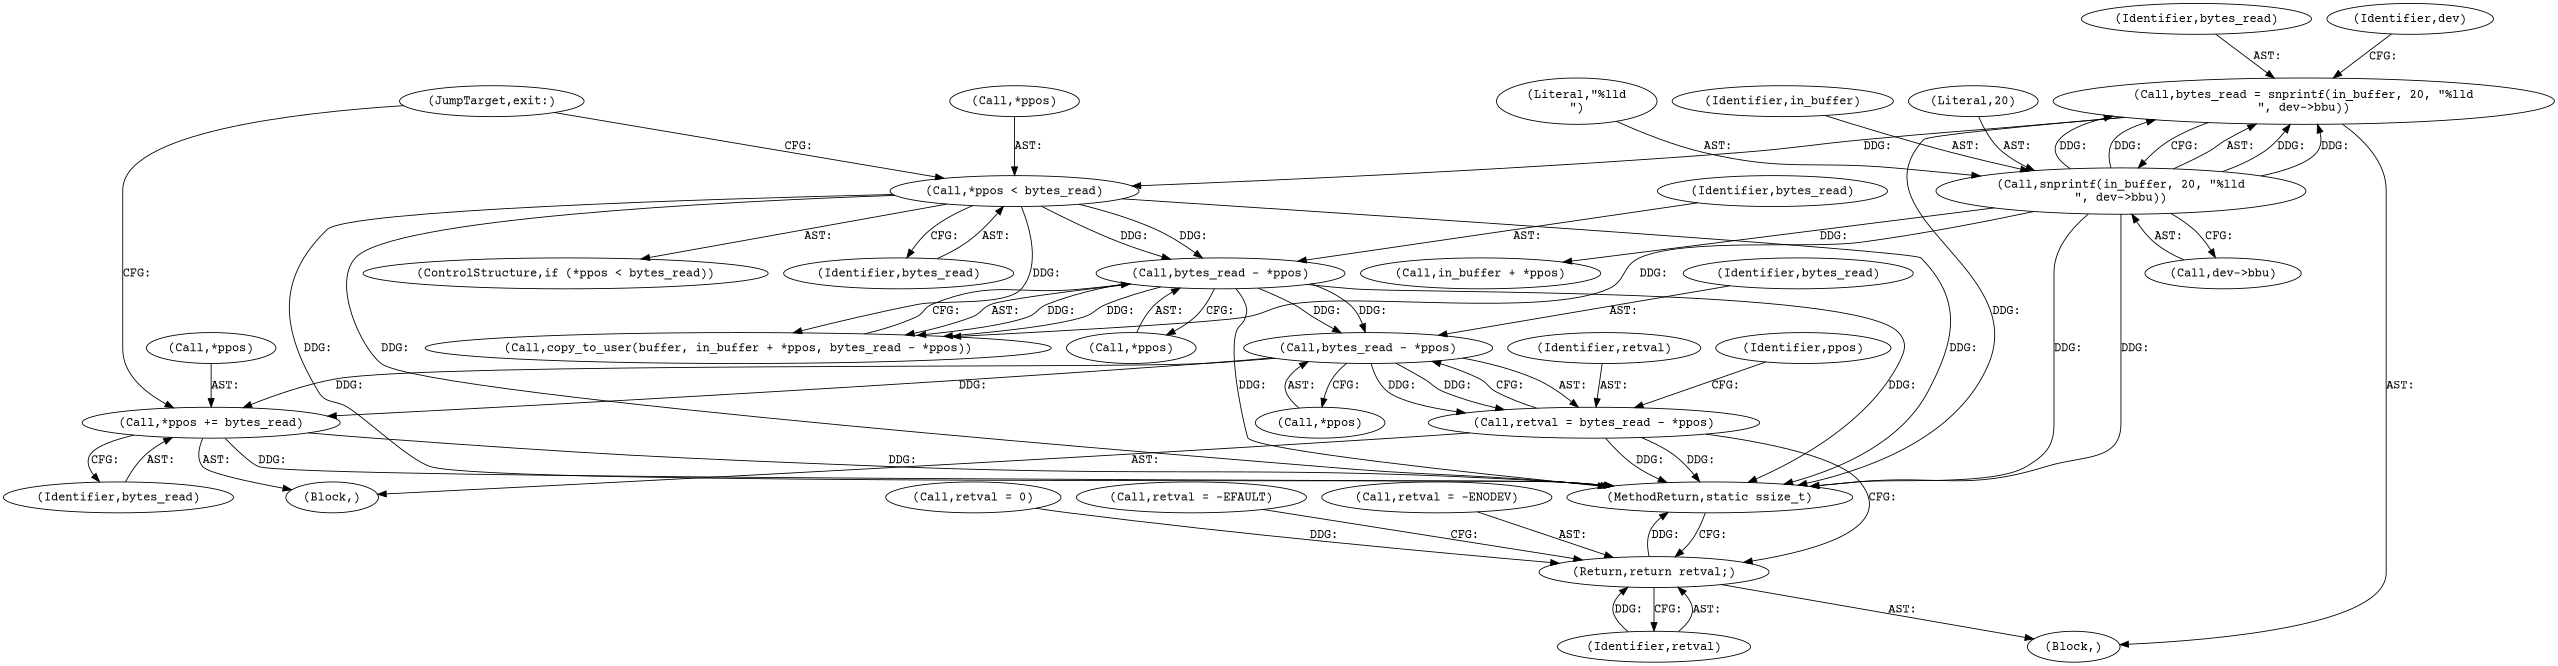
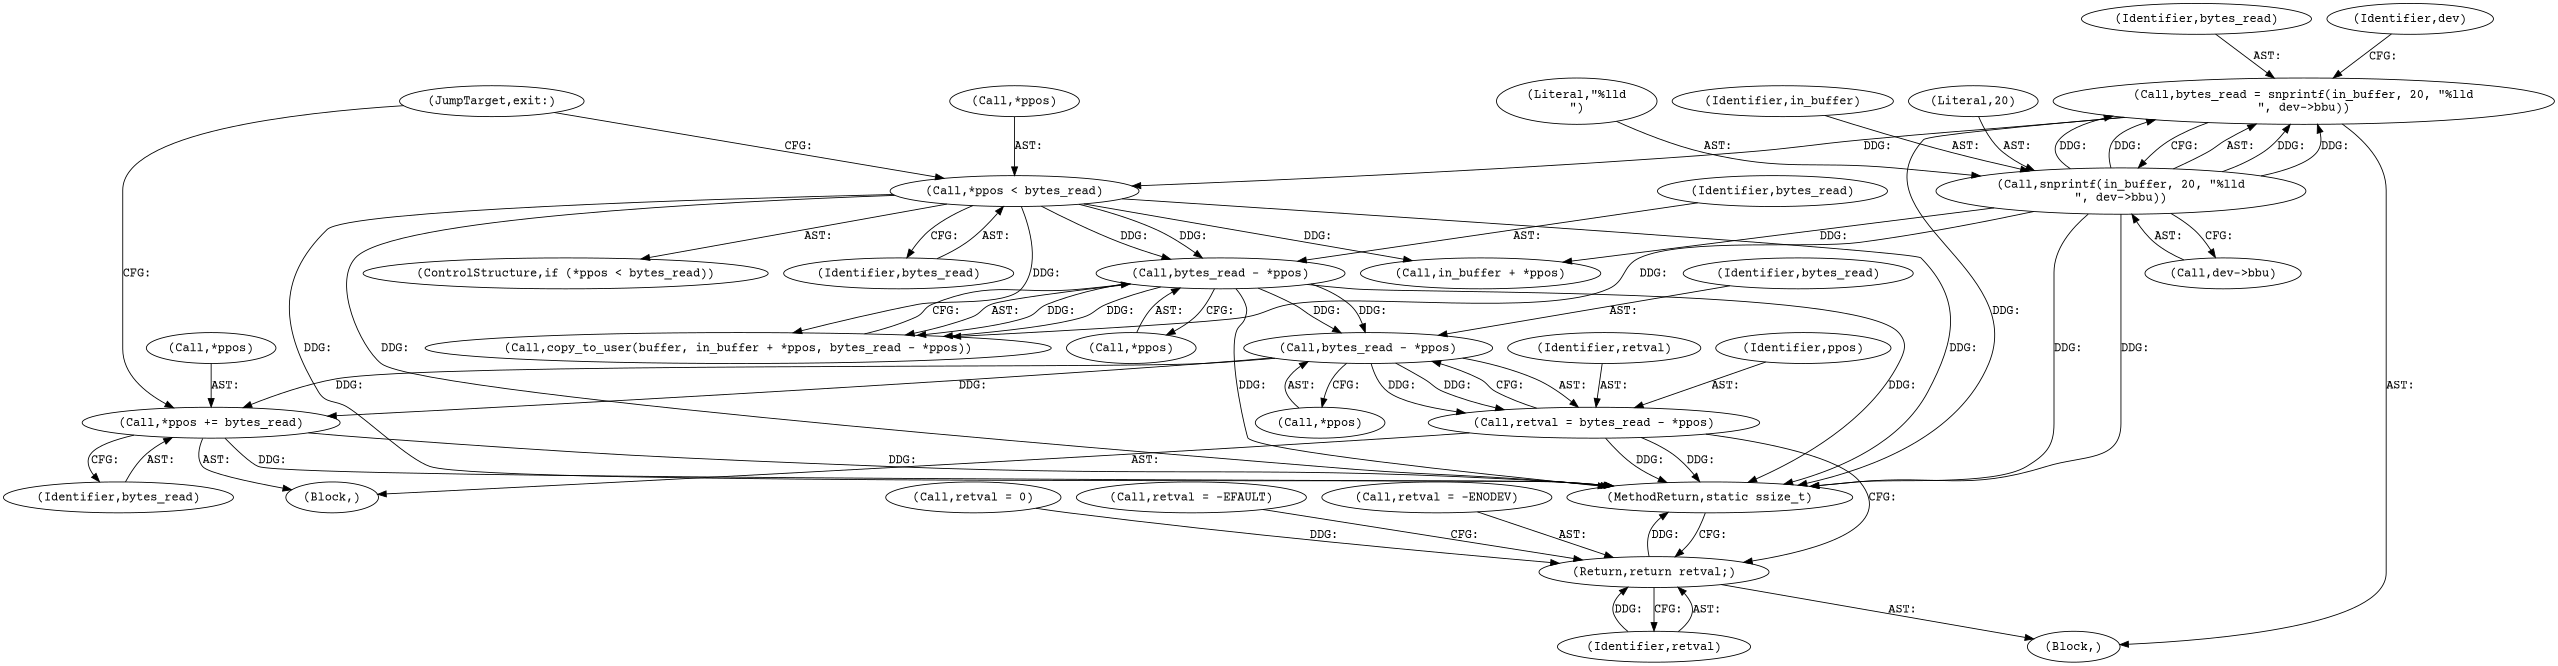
edge "(Call,*ppos < bytes_read)" -> "(Call,in_buffer + *ppos)": added, label "DDG:"
edge "(Identifier,ppos)" -> "(Call,retval = bytes_read - *ppos)": label "CFG: " -> "AST: "
